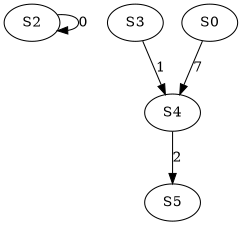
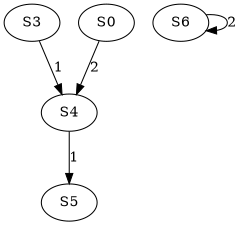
node "S2": removed
node "S6": added
edge "S0" -> "S4": label "7" -> "2"
edge "S4" -> "S5": label "2" -> "1"
